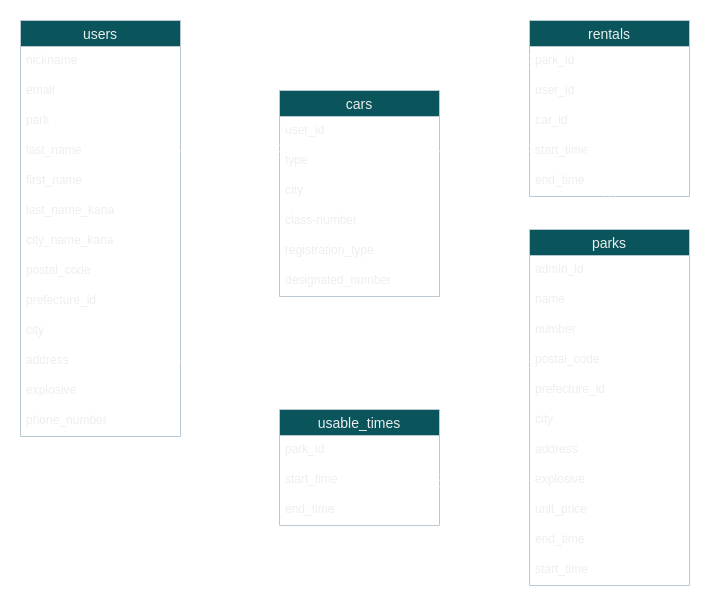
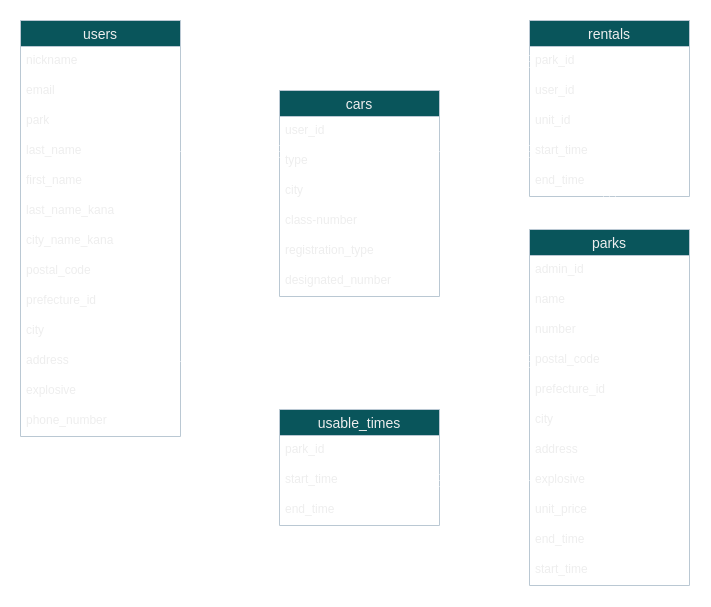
node "car_id": label "car_id" -> "unit_id"
